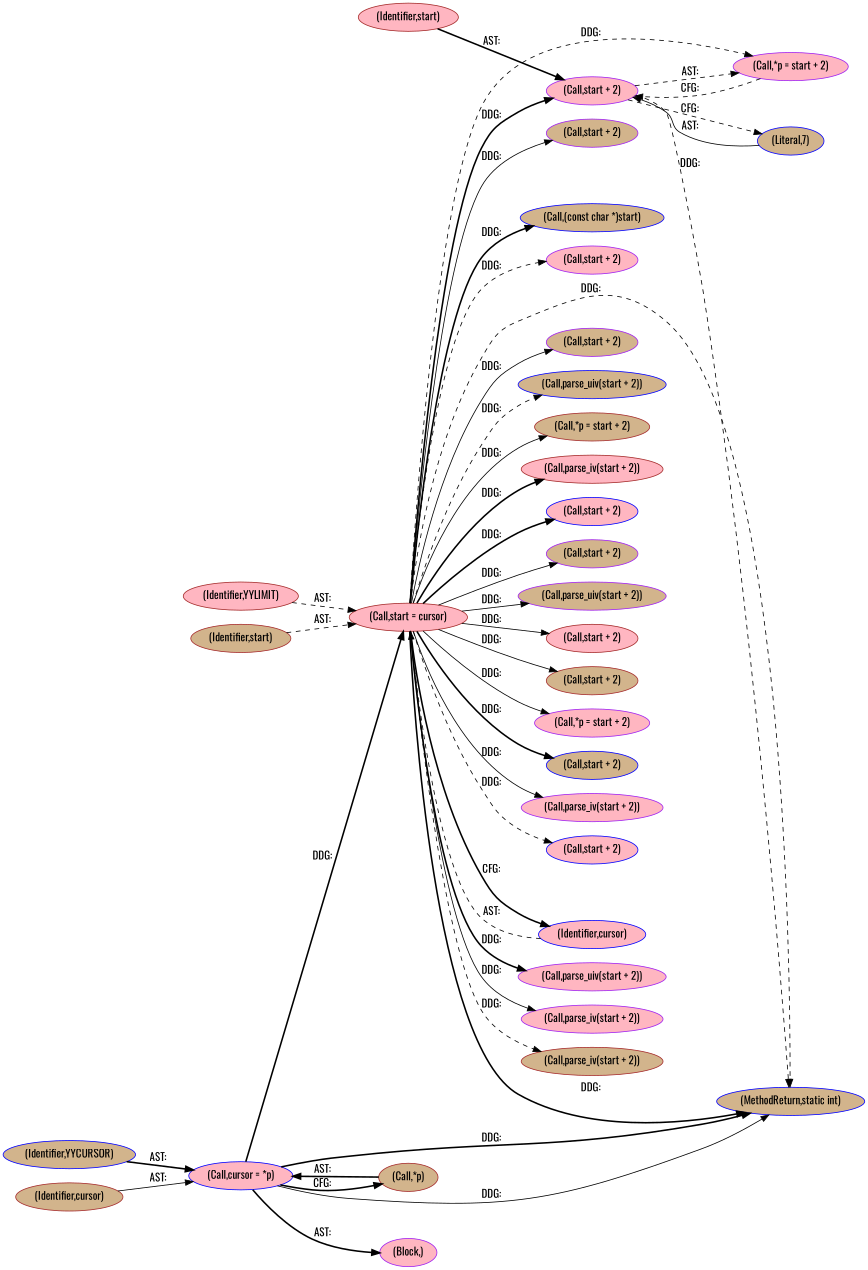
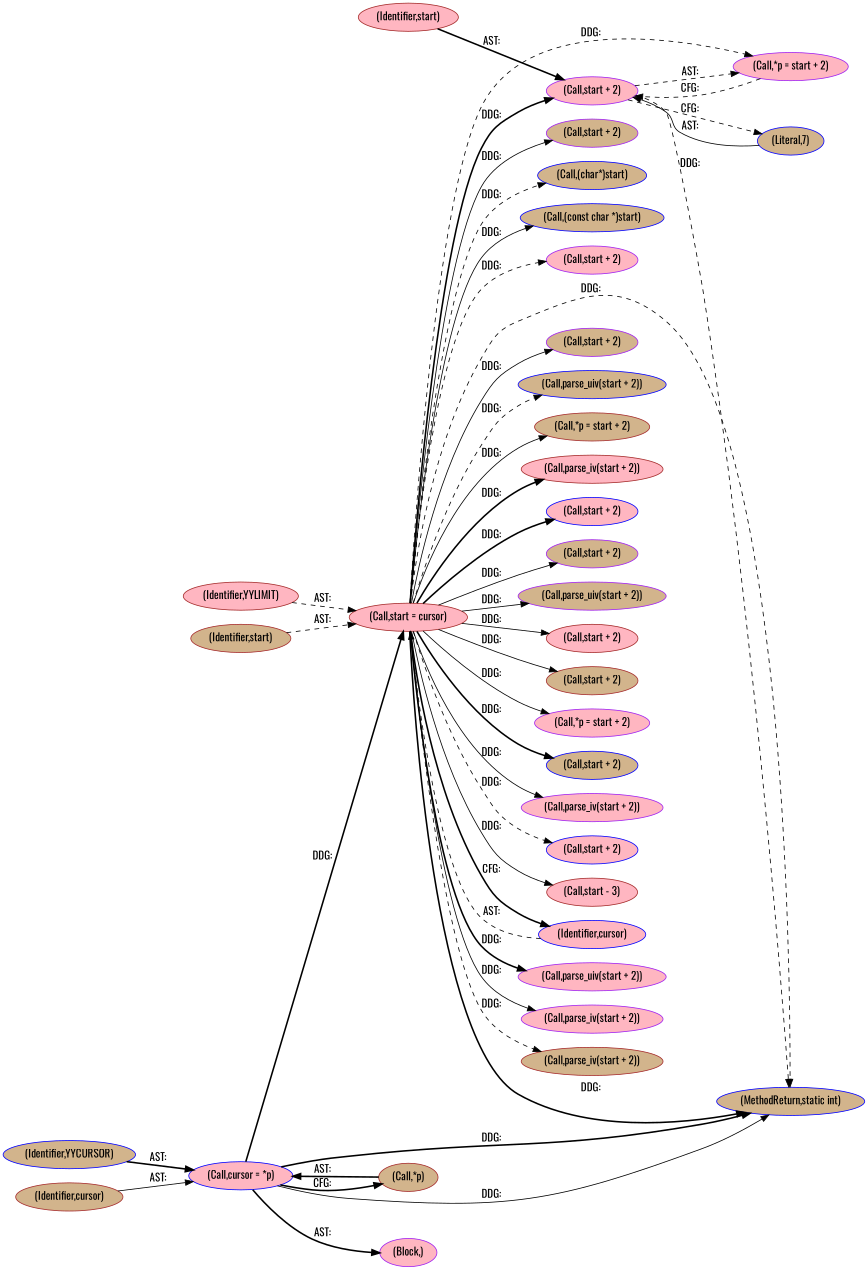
node "(Call,(char*)start)": added
edge "(Call,start = cursor)" -> "(Call,(const char *)start)": style bold -> solid
node "(Call,start - 3)": added
